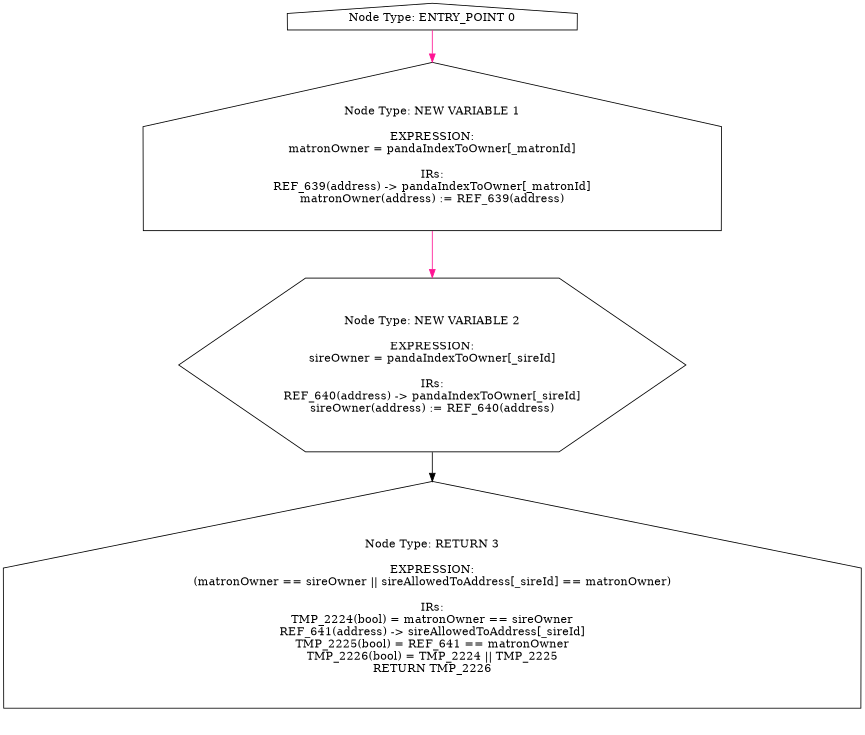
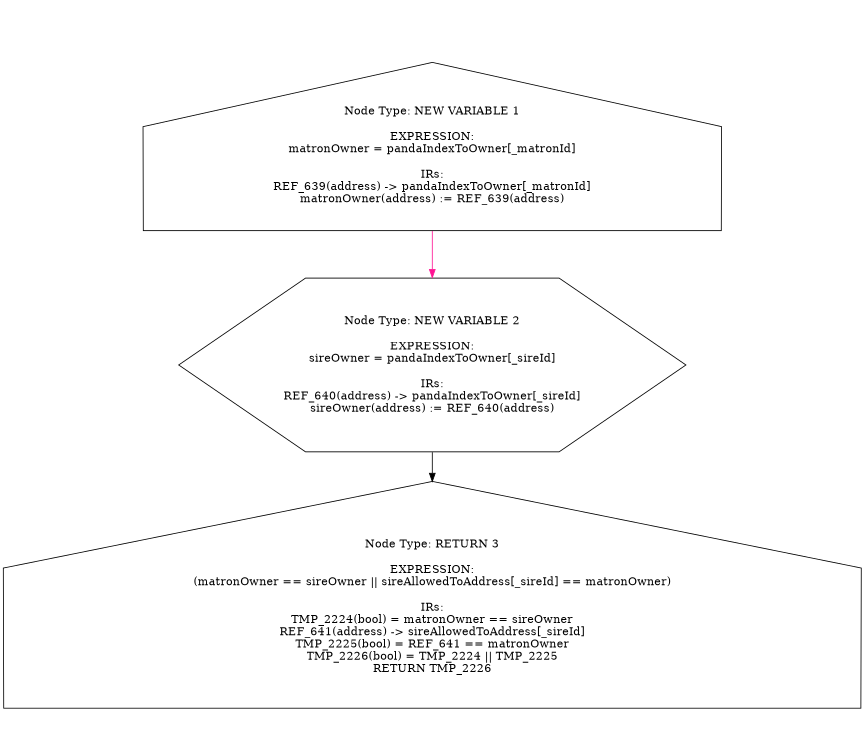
node "Node Type: ENTRY_POINT 0": removed
